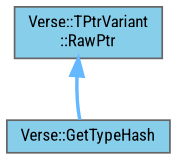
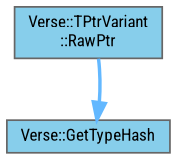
edge "Verse::GetTypeHash" -> "Verse::TPtrVariant ::RawPtr": reversed
